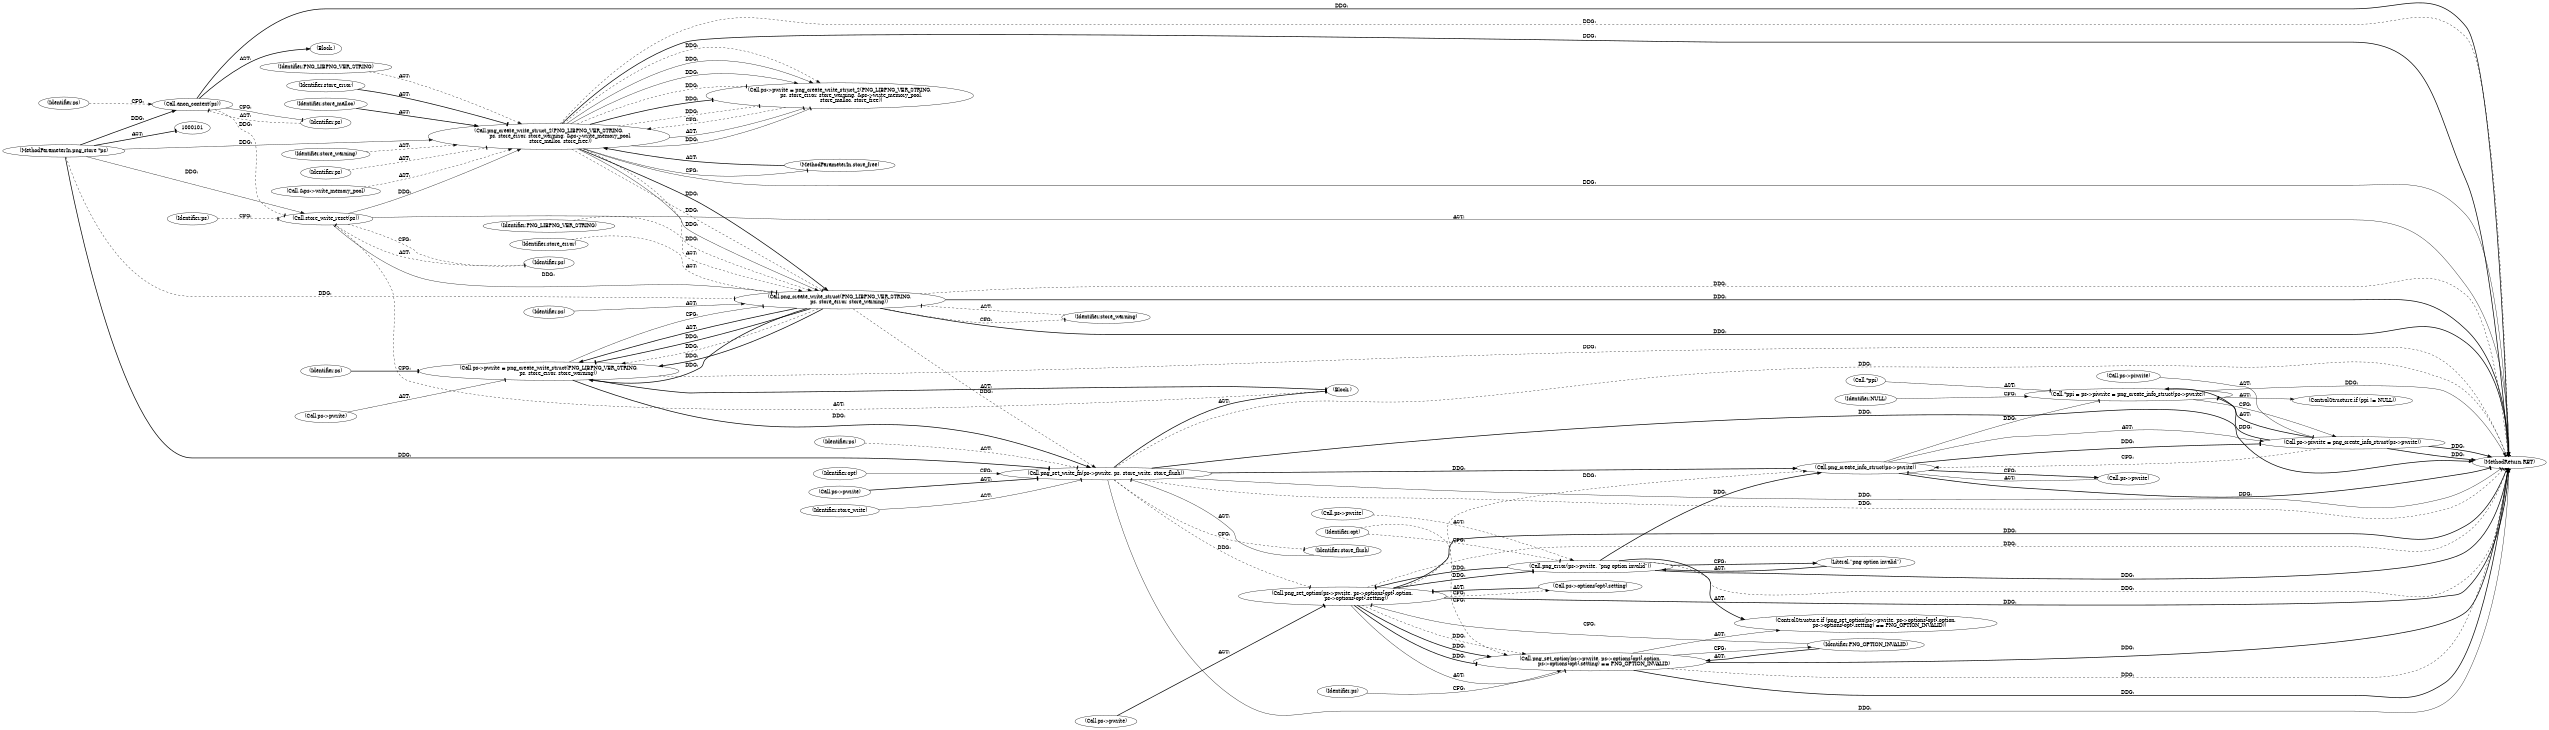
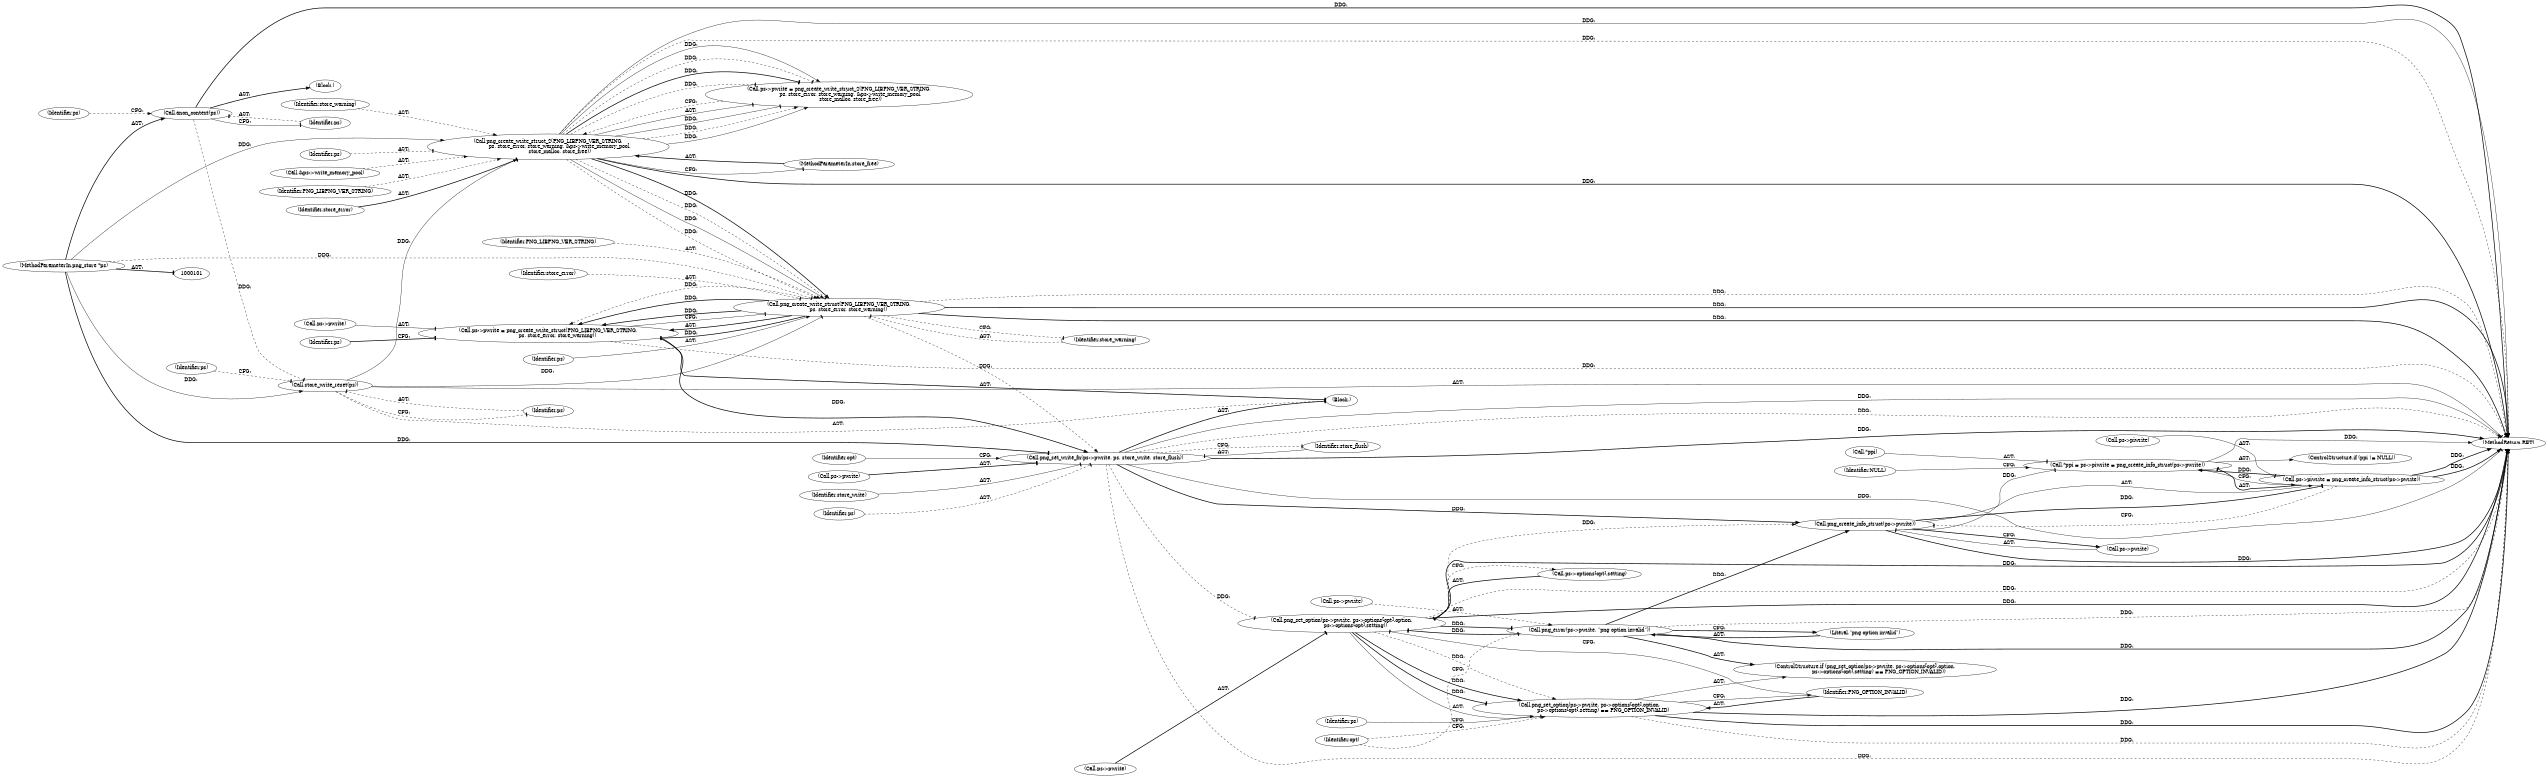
node "(Identifier,store_malloc)": removed
edge "(MethodParameterIn,png_store *ps)" -> "(Call,anon_context(ps))": label "DDG: " -> "AST: "
edge "(Call,ps->piwrite = png_create_info_struct(ps->pwrite))" -> "(Call,png_create_info_struct(ps->pwrite))": arrowhead normal -> tee
